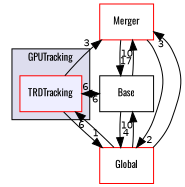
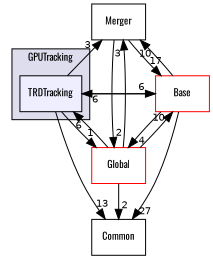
node "Merger": color red -> black
node "TRDTracking": color red -> black
node "Base": color black -> red
node "Common": added
